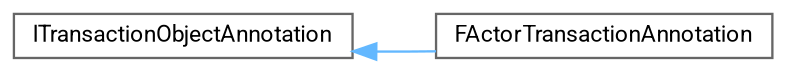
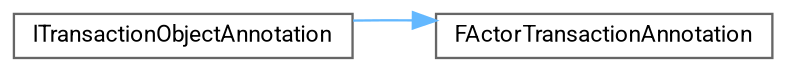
edge "FActorTransactionAnnotation" -> "ITransactionObjectAnnotation": reversed
